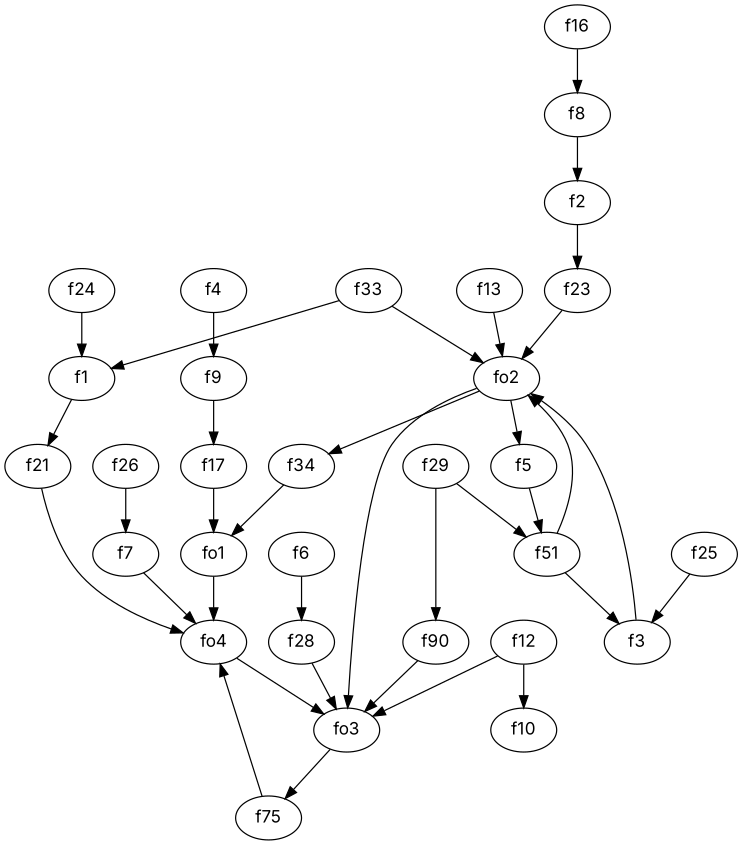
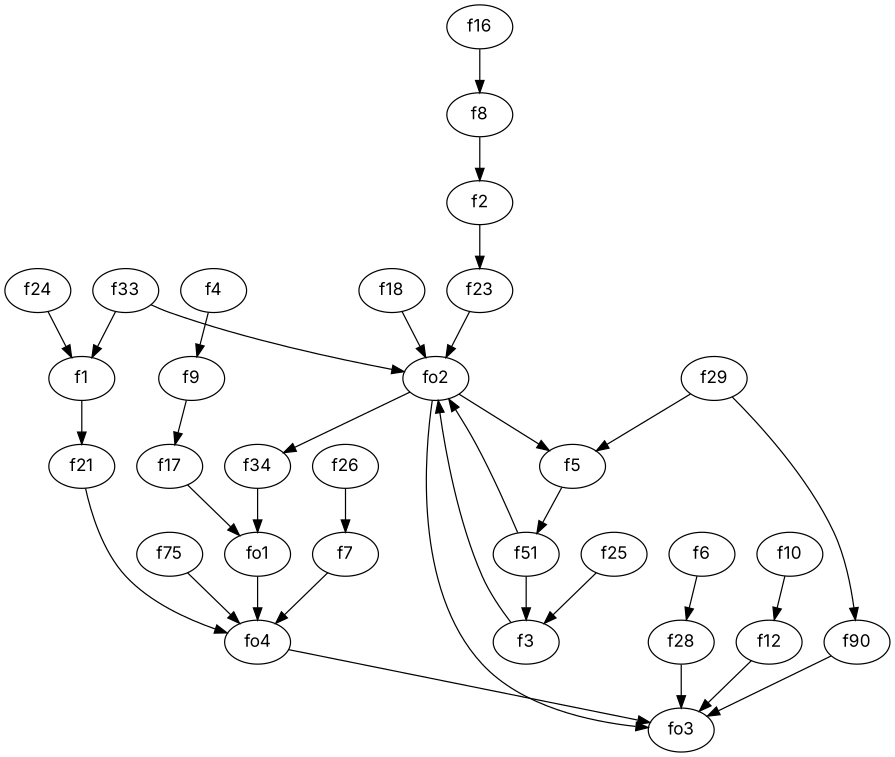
node "f13": label "f13" -> "f18"
edge "f29" -> "f51": now "f29" -> "f5"
edge "f12" -> "f10": reversed
edge "fo3" -> "f75": removed
